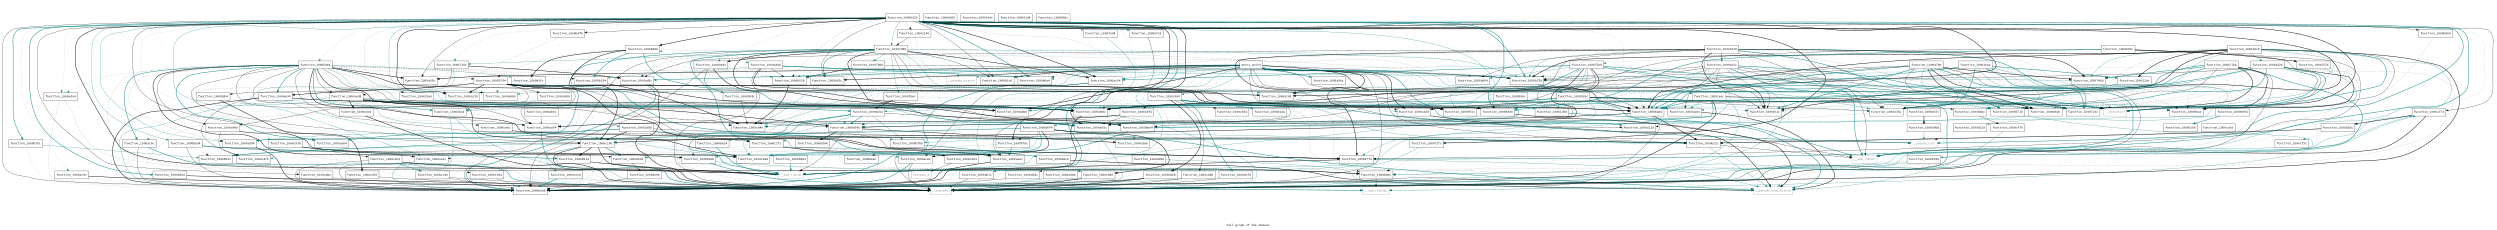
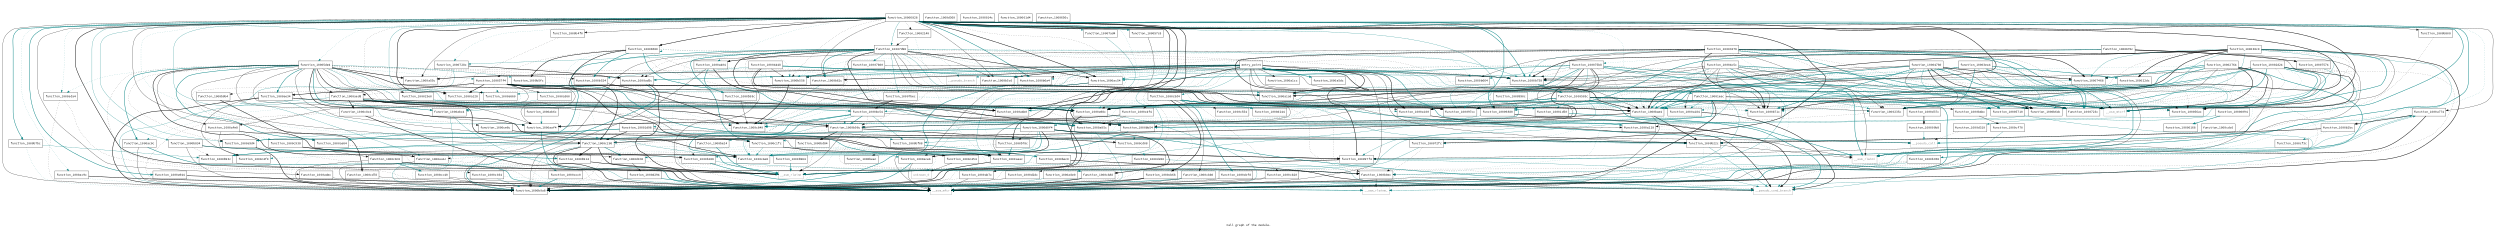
edge "function_10006828" -> "function_1000ab7c": color teal -> black
edge "function_10003278" -> "function_10004c5c": now "function_10003278" -> "__asm_mtcrf"
edge "function_100038c0" -> "function_10002d24": now "function_100038c0" -> "function_10005710"
edge "function_10006580" -> "function_10004448": now "function_10006580" -> "function_1000b558"
edge "function_10005de4" -> "function_100057f4": color black -> teal
node "function_1000a1cc": added
edge "function_1000728c" -> "function_1000b0b4": style solid -> dotted
edge "function_100075b8" -> "function_1000a100": removed
edge "function_1000abc4" -> "function_10001d98": now "function_10001eac" -> "function_10001d98"
edge "function_1000c1fc" -> "function_100097f4": now "function_1000c1fc" -> "function_1000c4e8"
node "function_1000cb20": added
edge "function_1000cbb0" -> "function_1000b0a8": style solid -> bold
edge "function_1000d294" -> "__asm_mfcr": style dotted -> bold
